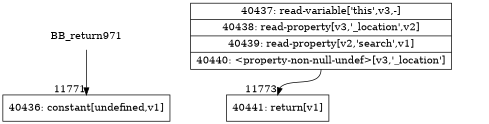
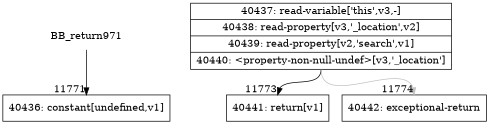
node "40442: exceptional-return": added
